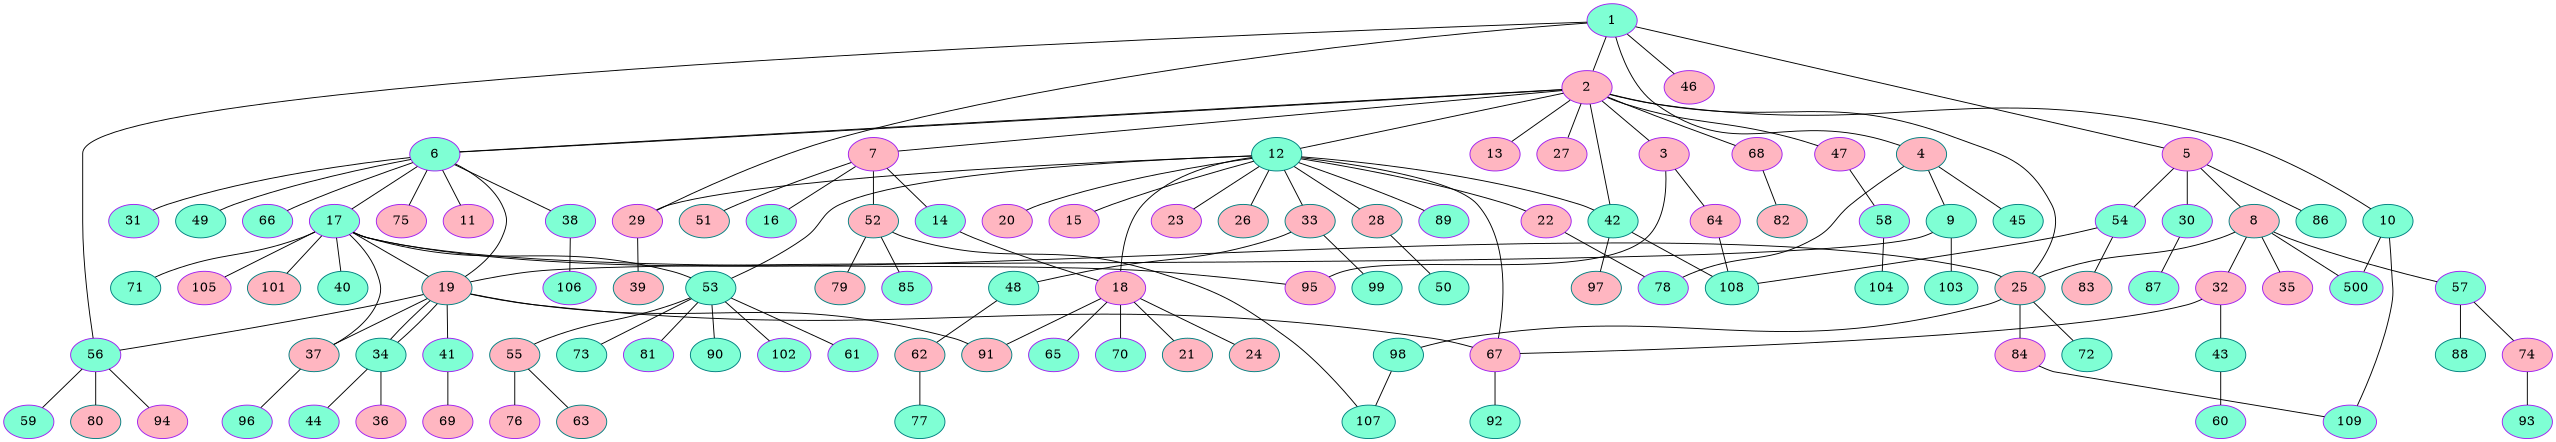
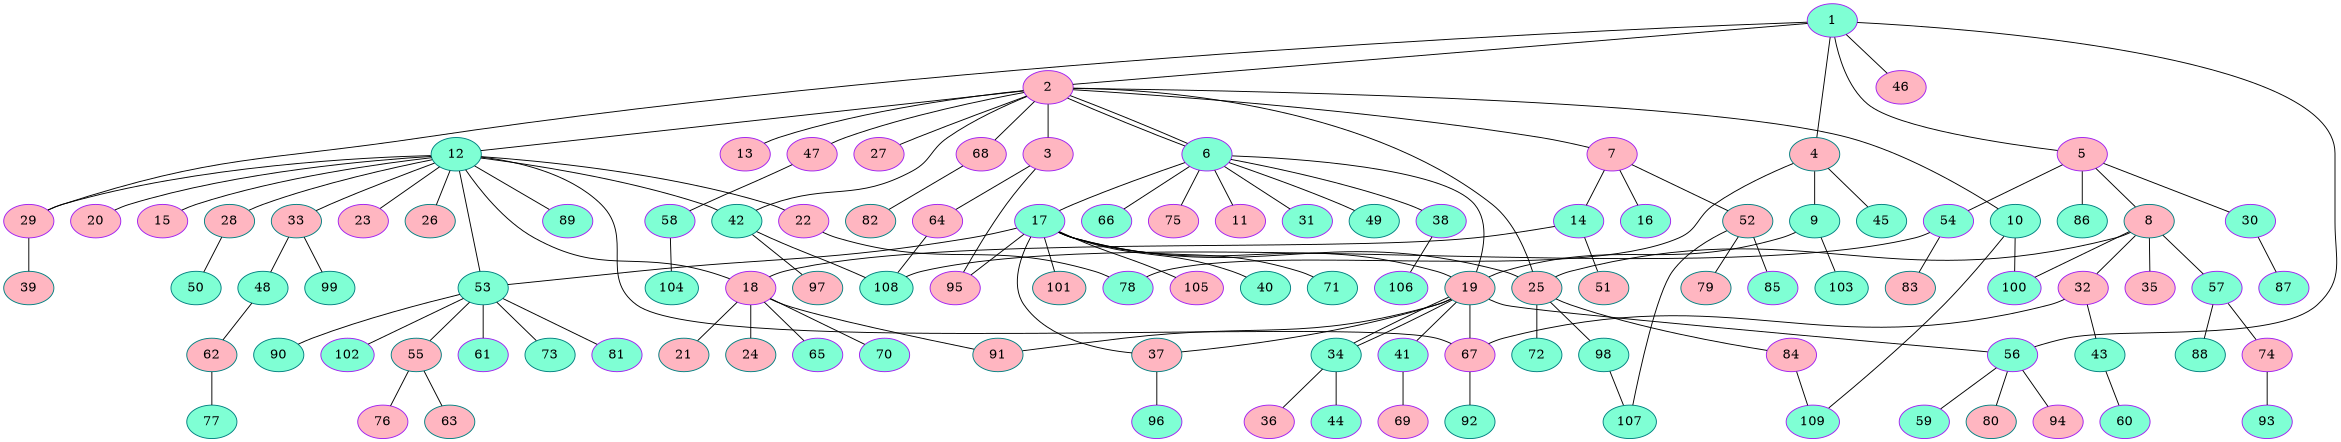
edge "7" -- "51": now "14" -- "51"
node "500": label "500" -> "100"
